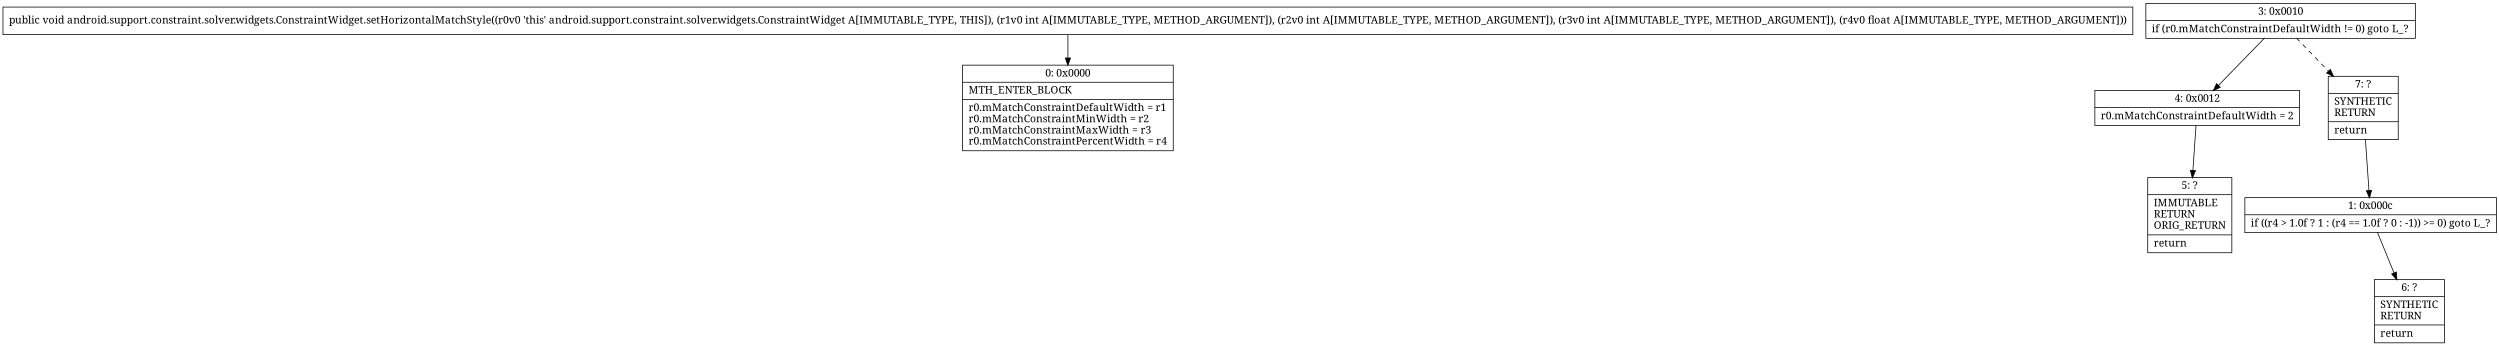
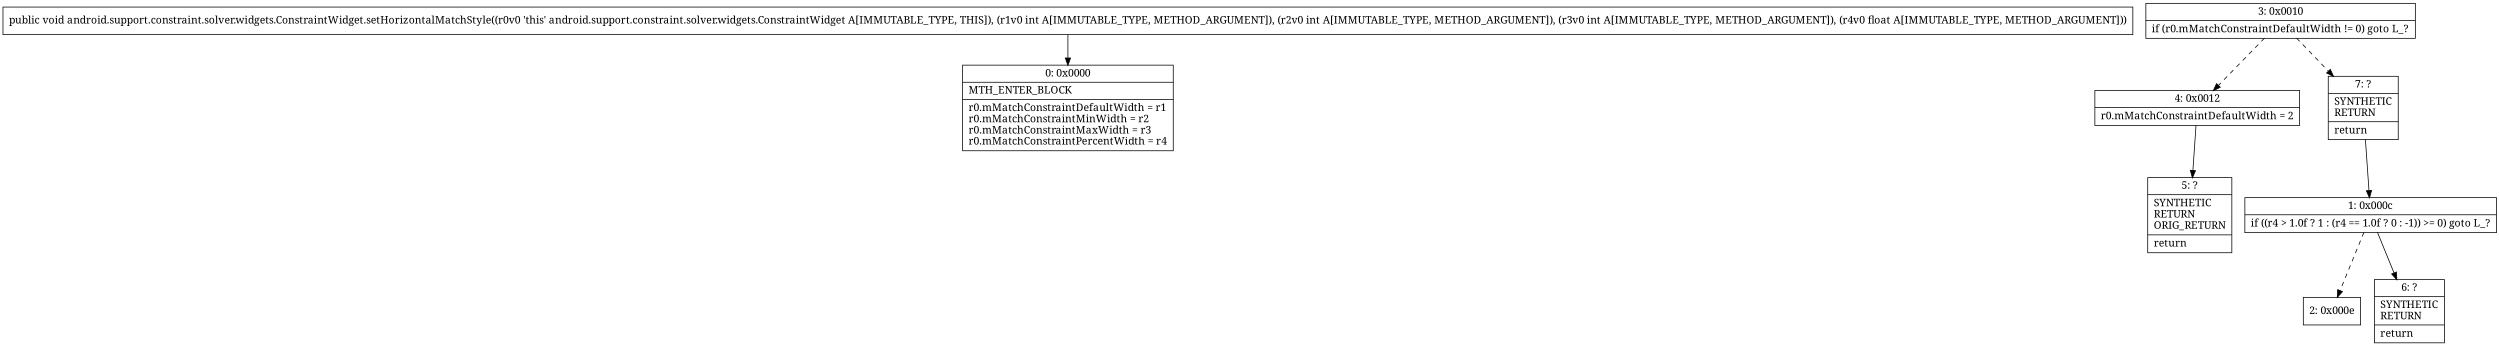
edge "3: 0x0010" -> "4: 0x0012": style solid -> dashed
node "5: ?": text "IMMUTABLE" -> "SYNTHETIC"
node "2: 0x000e": added
